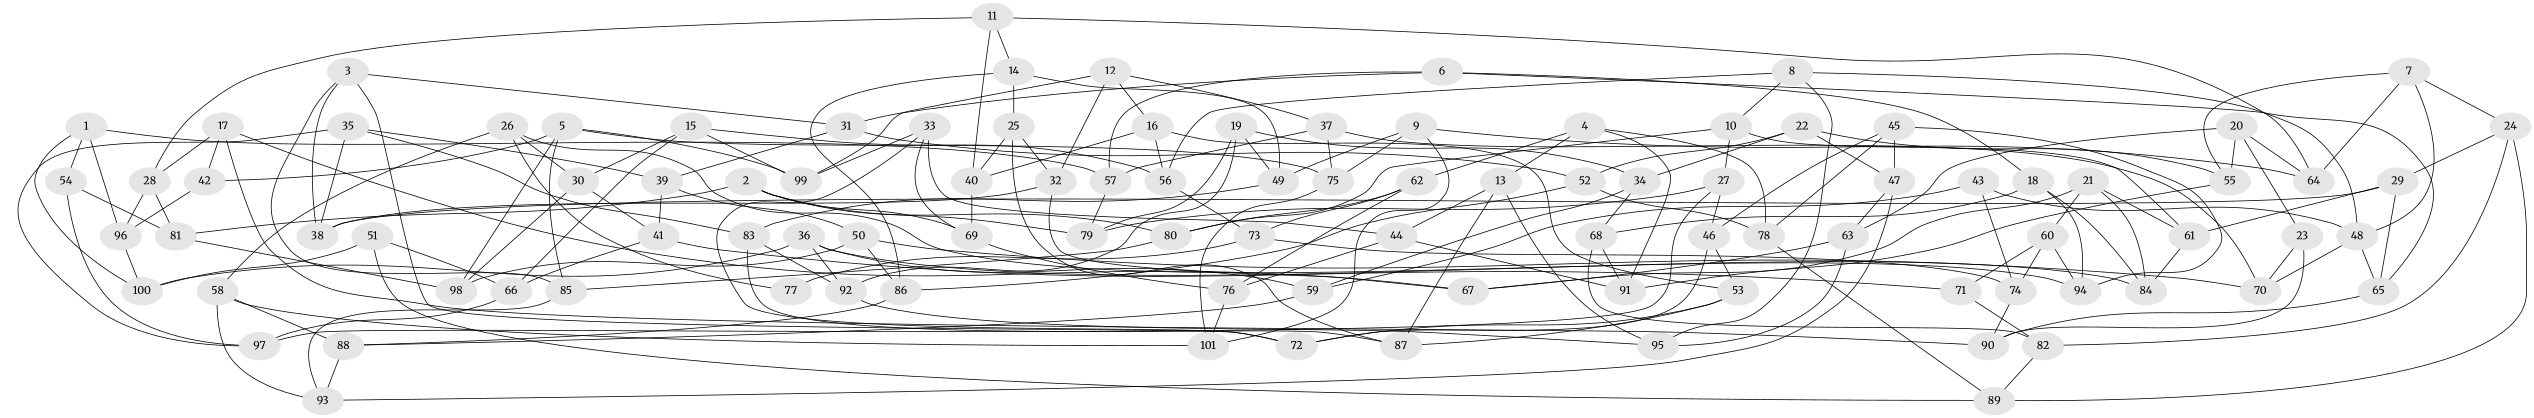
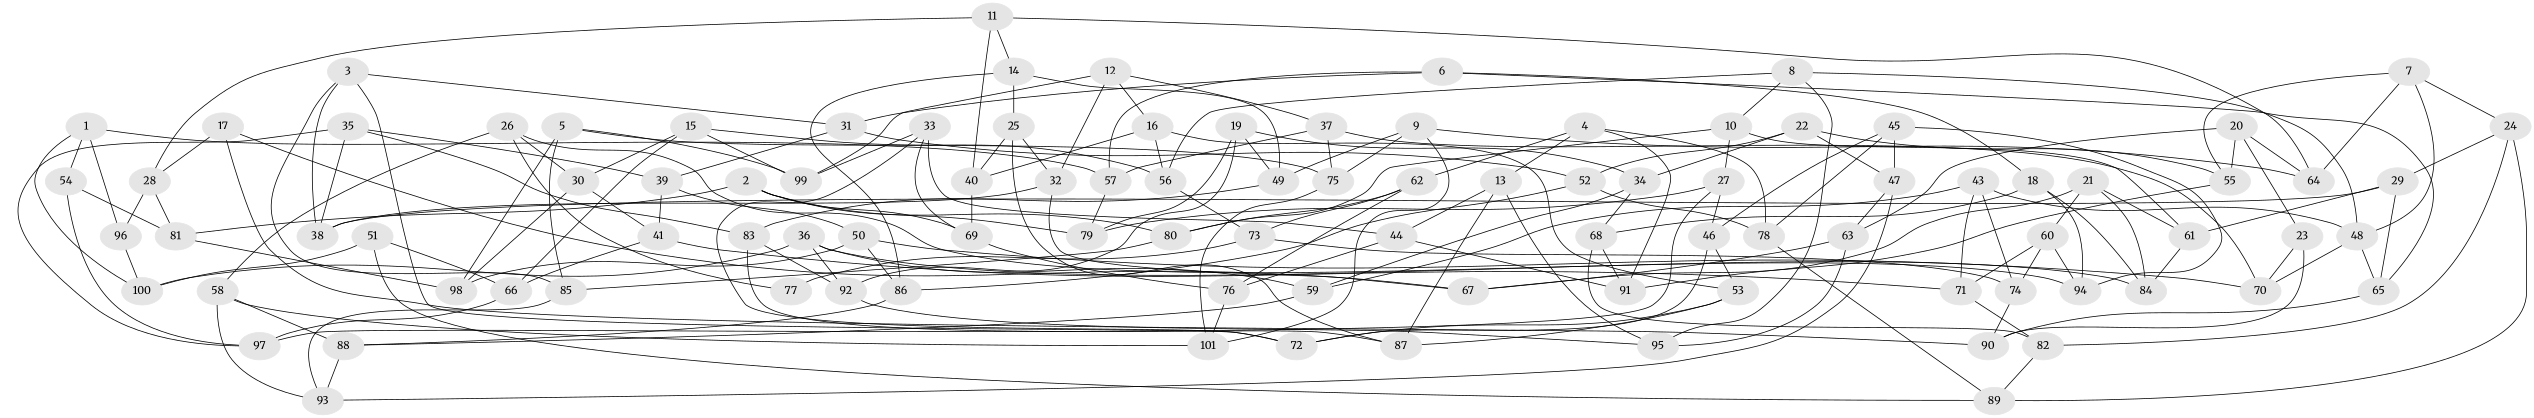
node "42": removed
edge "43" -- "71": added
